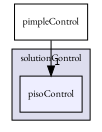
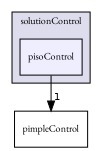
edge "pimpleControl" -> "pisoControl": reversed
